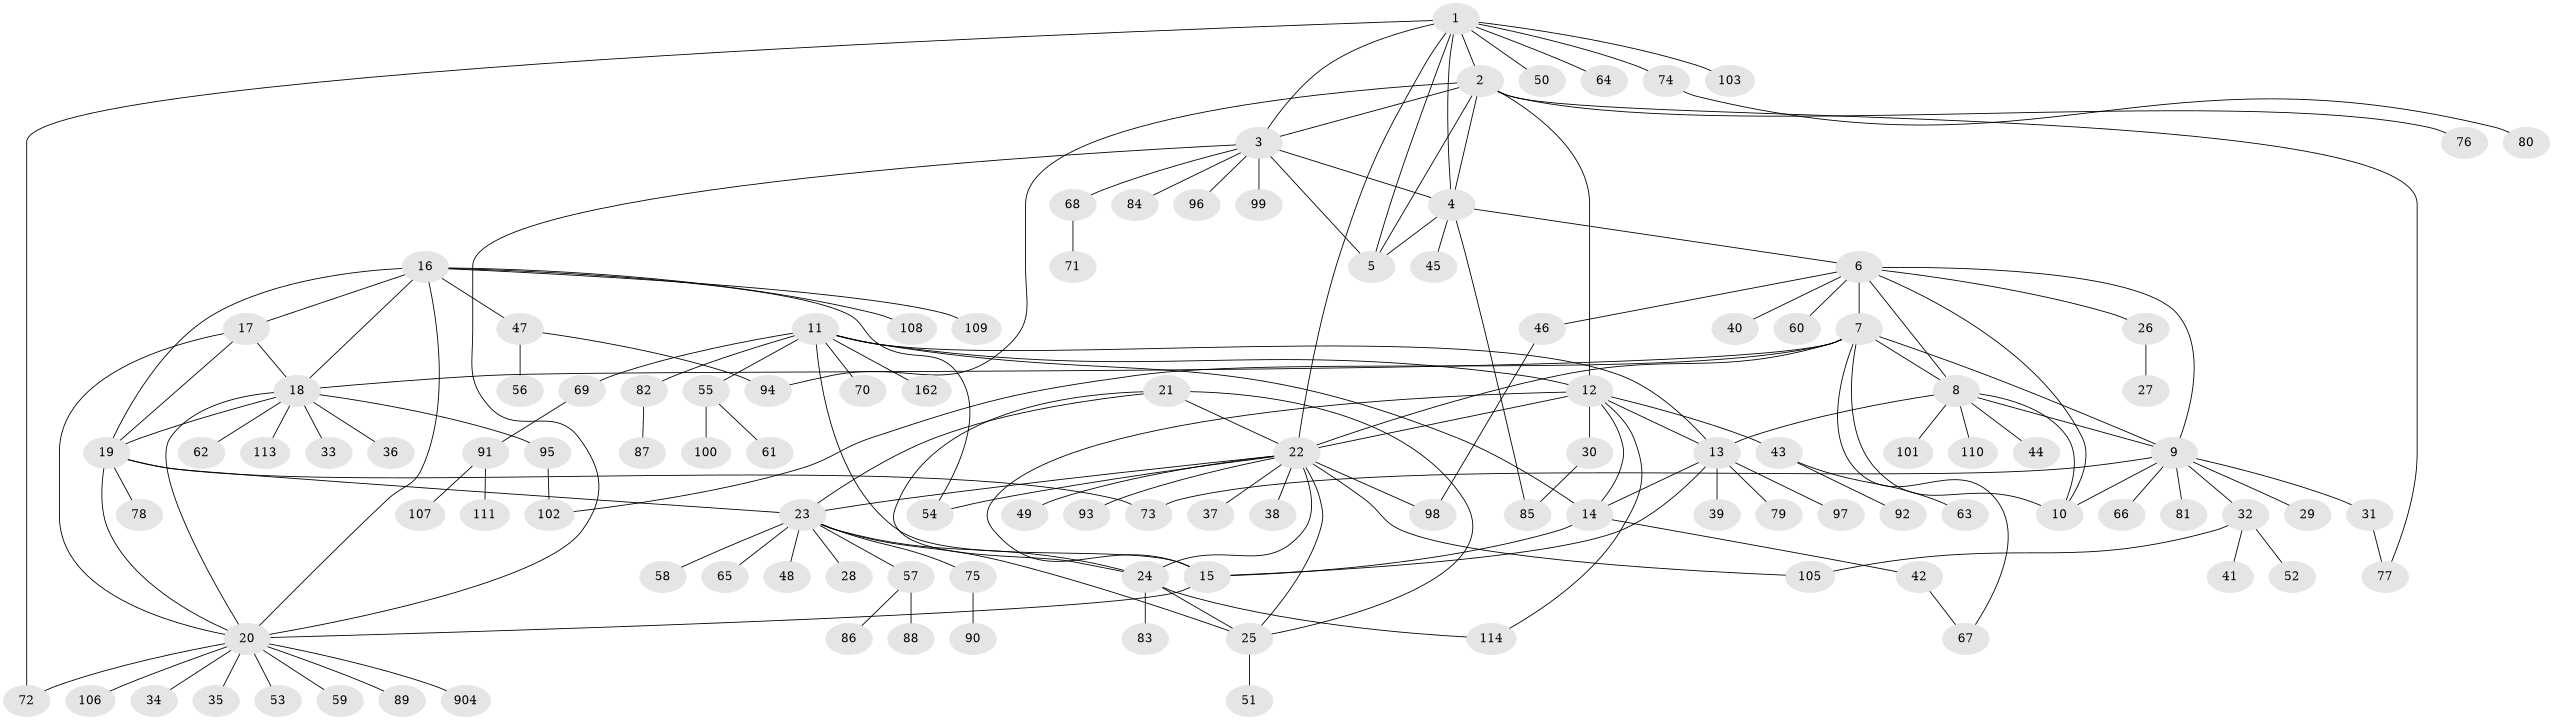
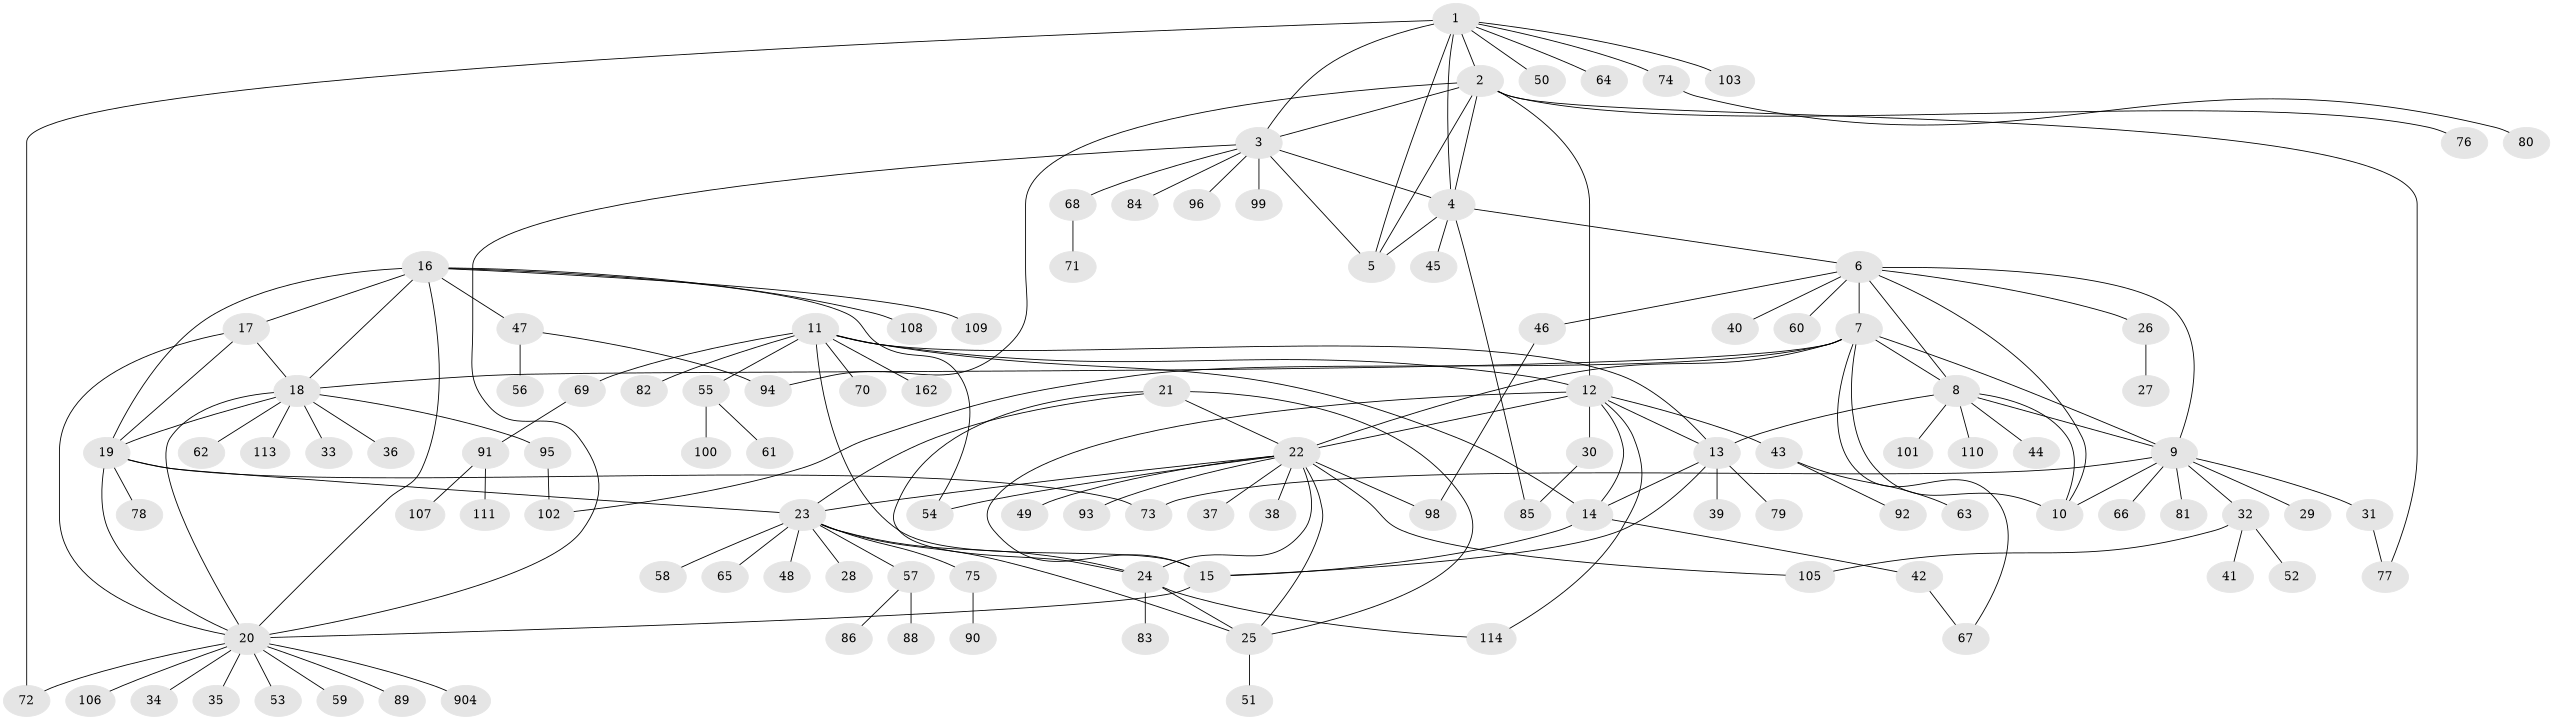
edge "1" -- "22": removed
node "87": removed
node "97": removed
